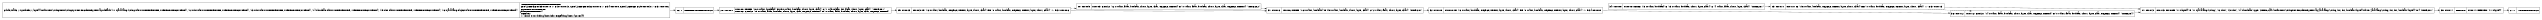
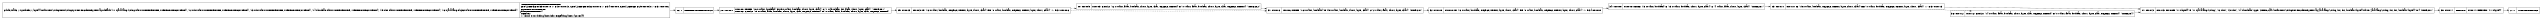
node "27: ?": text "MTH_EXIT_BLOCK" -> "MTH_FOR_BLOCK"
edge "29: 0x0003" -> "31: 0x0006": style solid -> dashed
edge "32: 0x0008" -> "36: 0x0012": now "32: 0x0008" -> "34: 0x000e"
